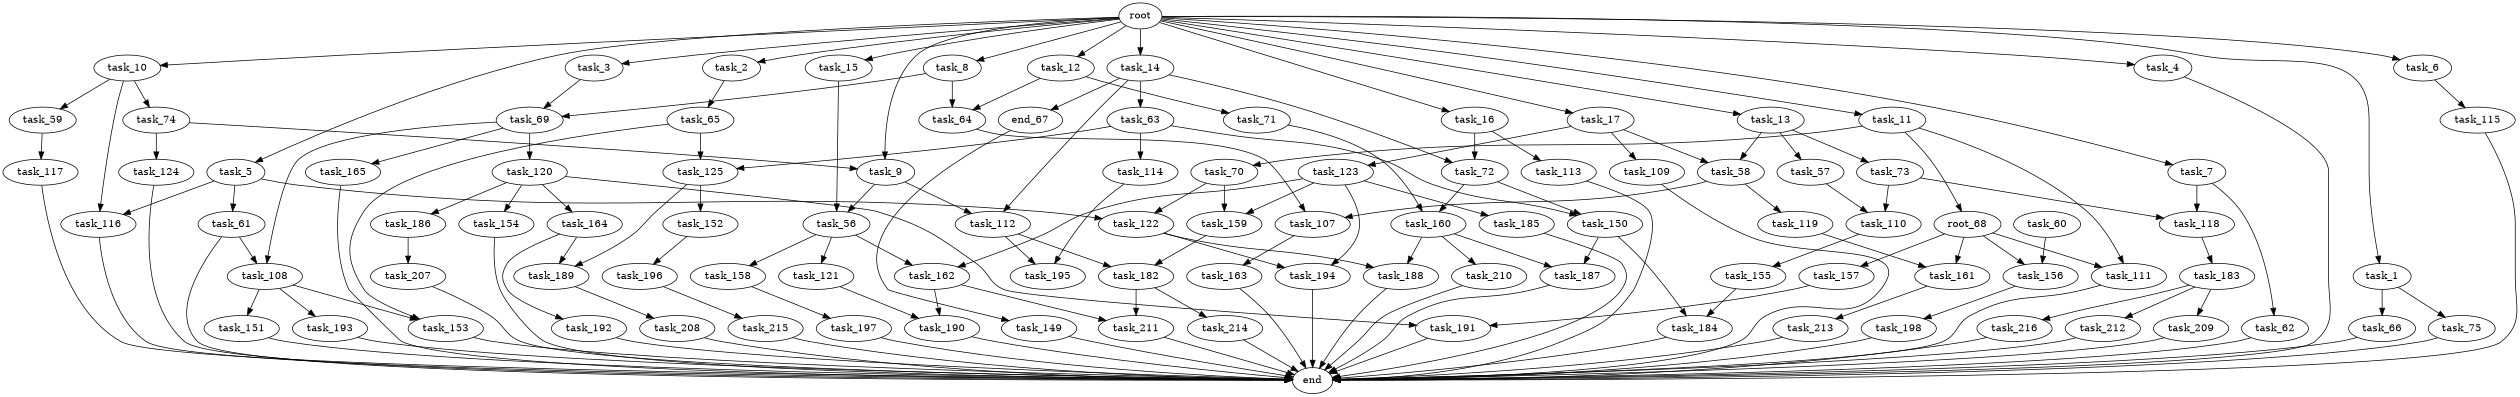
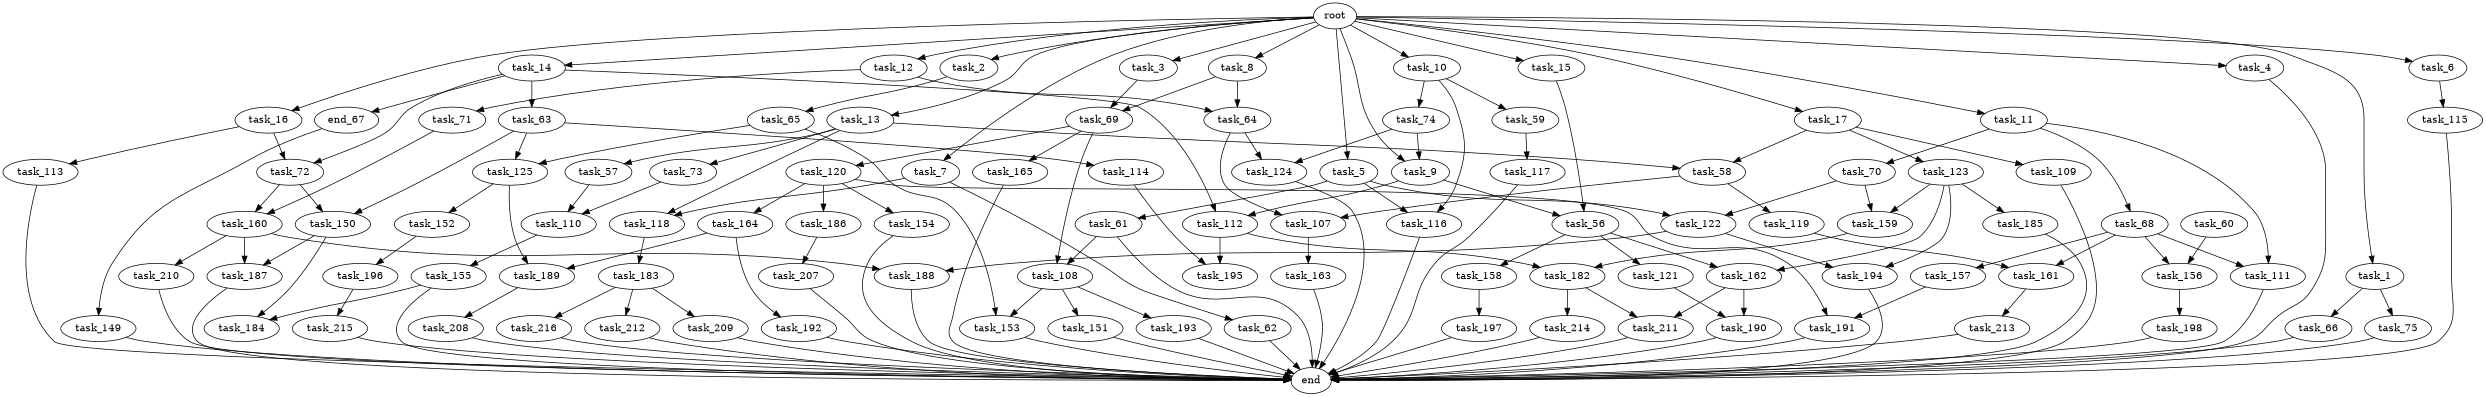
edge "task_64" -> "task_124": added
edge "task_73" -> "task_118": now "task_13" -> "task_118"
node "root_68": label "root_68" -> "task_68"
edge "task_184" -> "end": now "task_155" -> "end"
